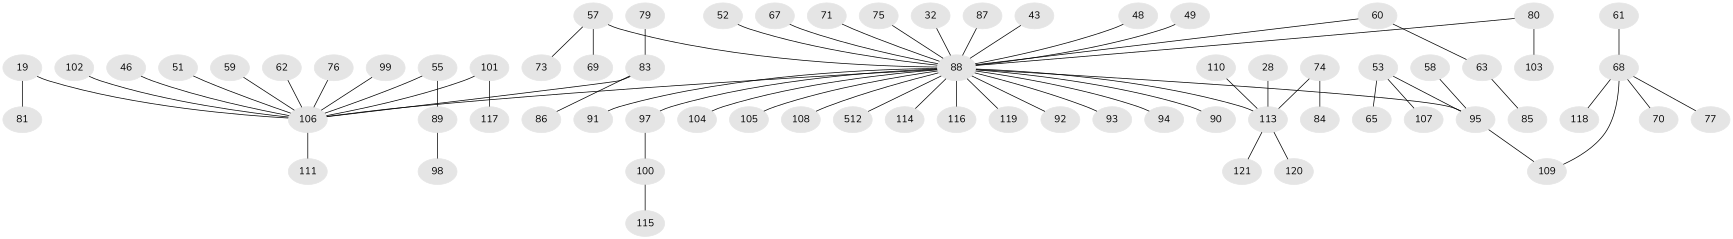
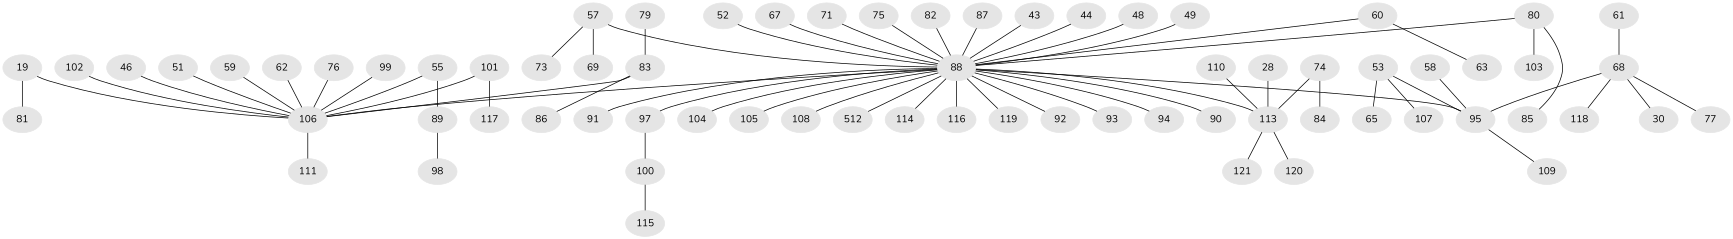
node "32": label "32" -> "82"
node "44": added
edge "63" -- "85": now "80" -- "85"
node "70": label "70" -> "30"
edge "68" -- "109": now "68" -- "95"
